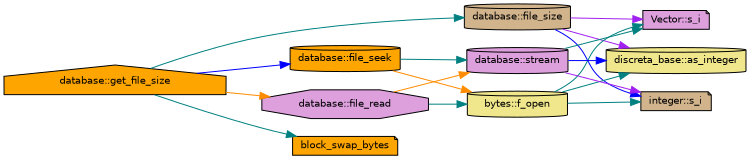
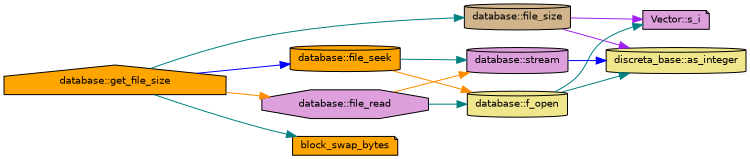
edge "database::stream" -> "Vector::s_i": removed
node "integer::s_i": removed
node "bytes::f_open": label "bytes::f_open" -> "database::f_open"
